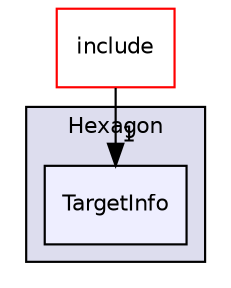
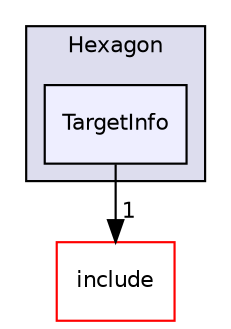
edge "include" -> "TargetInfo": reversed
